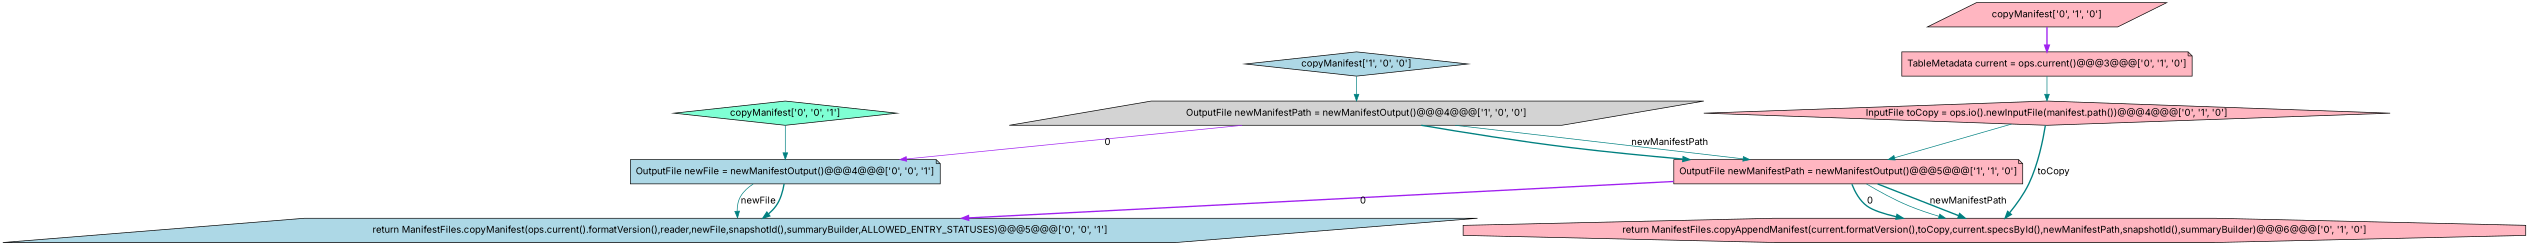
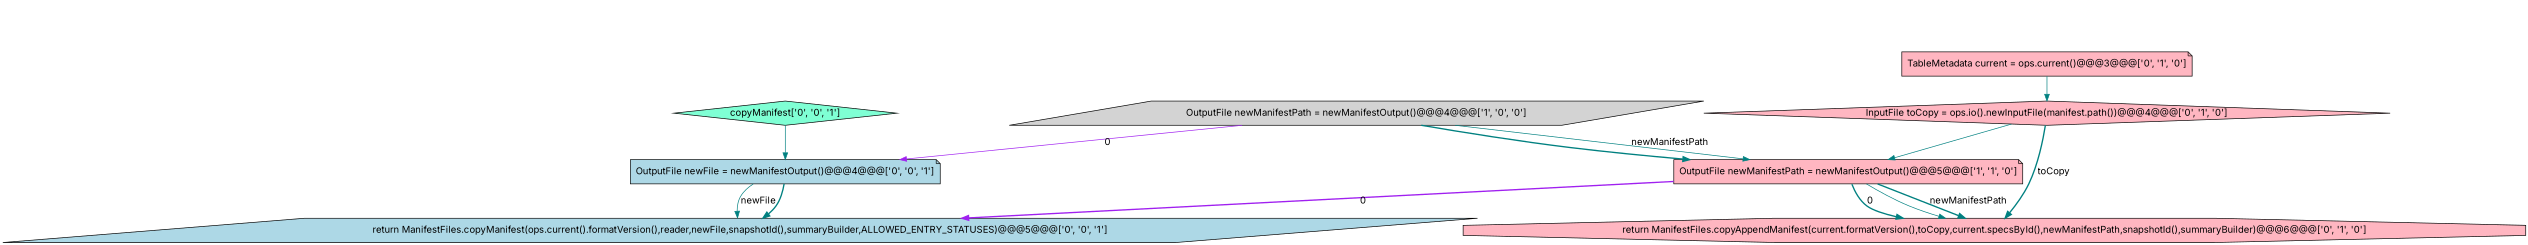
node "copyManifest['0', '1', '0']": removed
node "copyManifest['1', '0', '0']": removed
